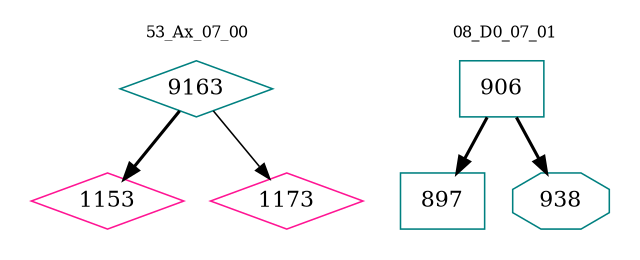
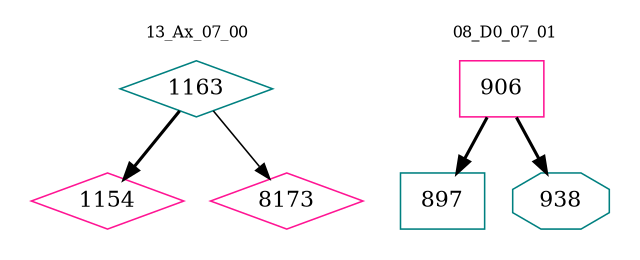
cluster "53_Ax_07_00": label "53_Ax_07_00" -> "13_Ax_07_00"
node "9163": label "9163" -> "1163"
node "906": color teal -> deeppink
node "1153": label "1153" -> "1154"
node "1173": label "1173" -> "8173"
